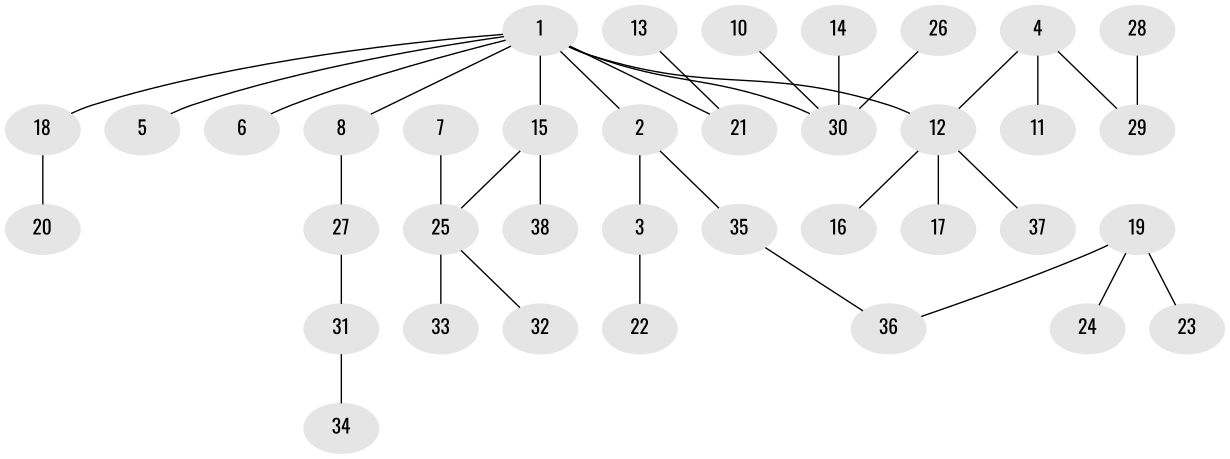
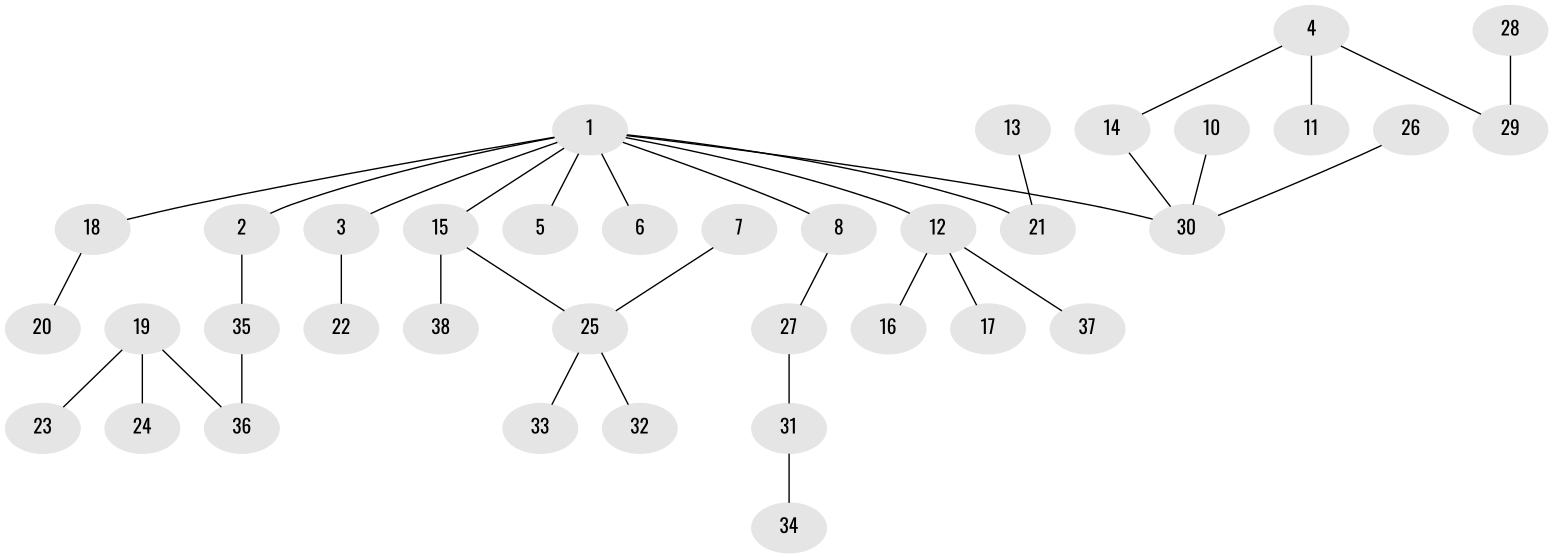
edge "4" -- "12": now "4" -- "14"
edge "2" -- "3": now "1" -- "3"
